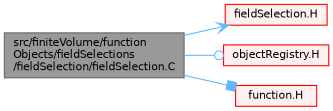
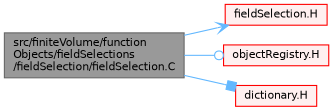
node "function.H": label "function.H" -> "dictionary.H"
